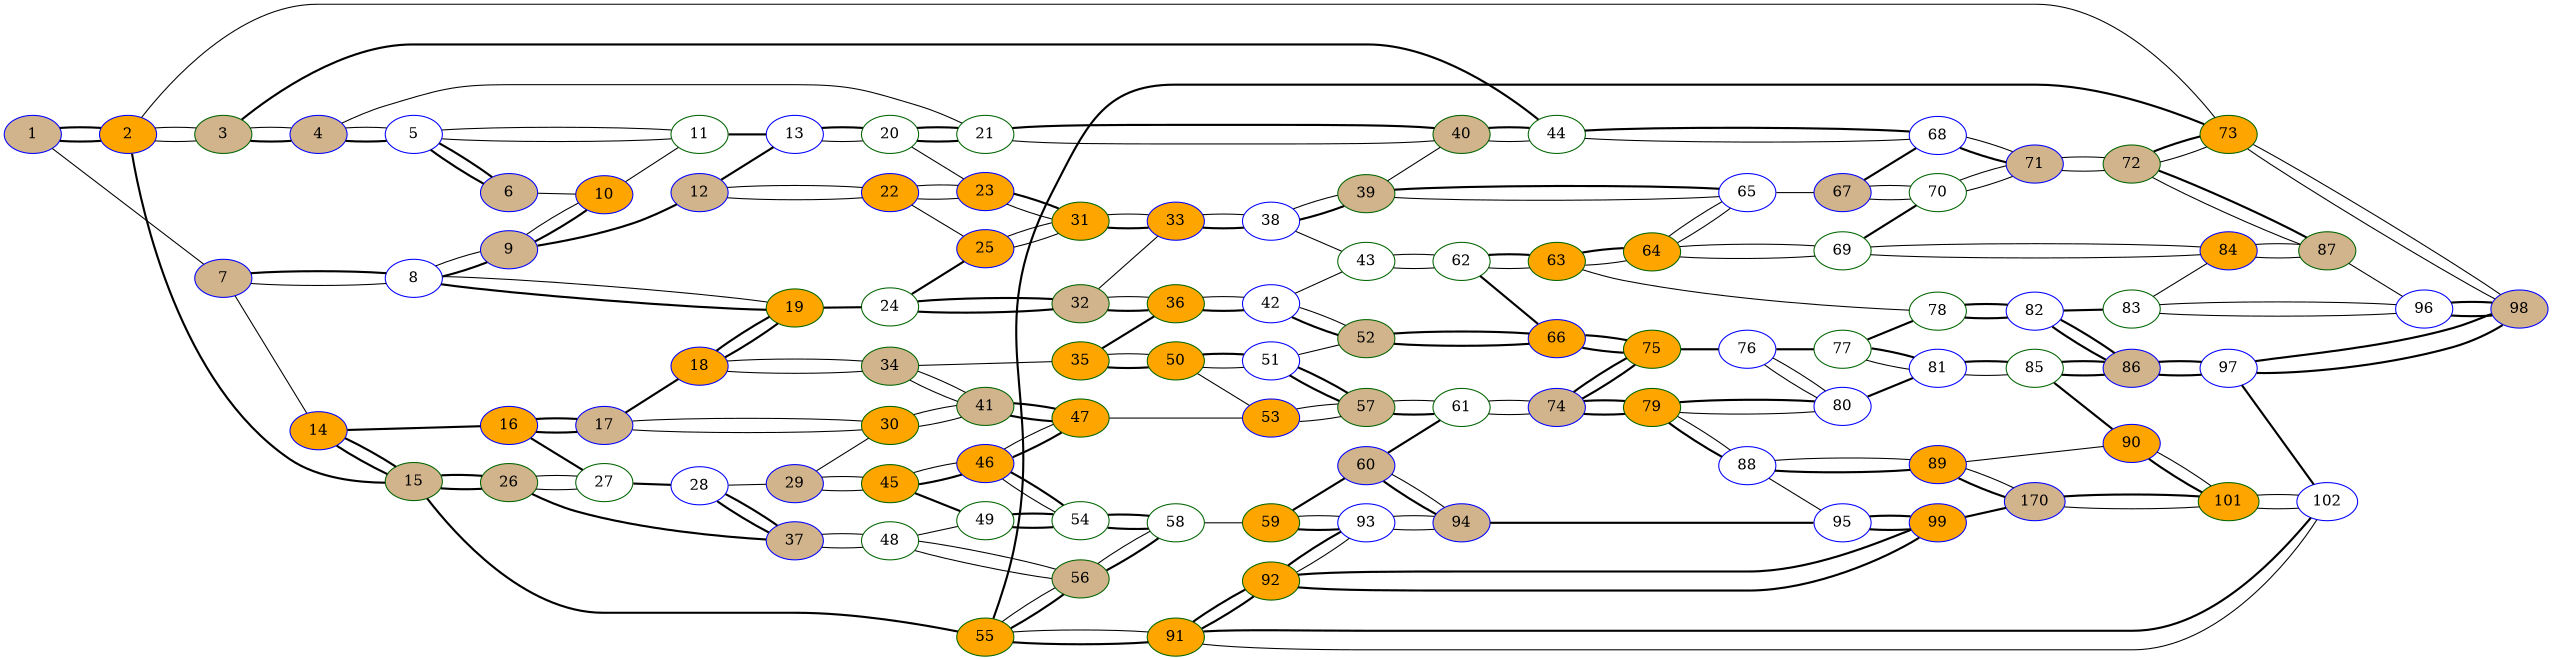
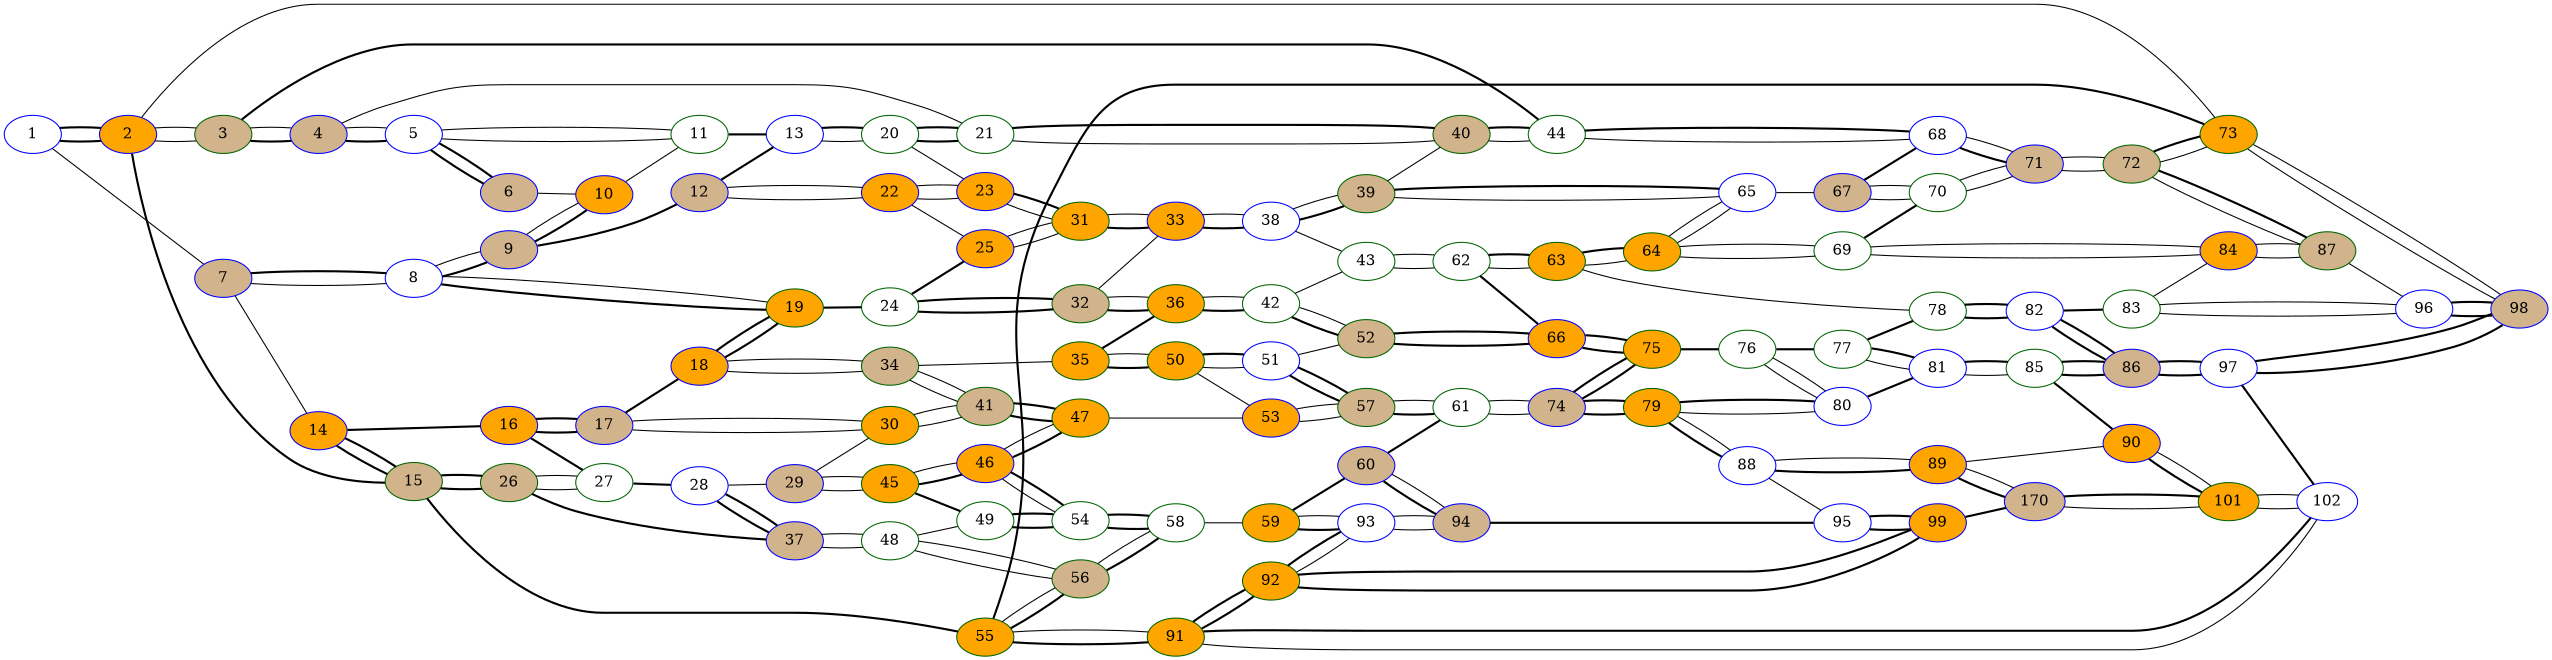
node "1": fillcolor tan -> white
node "42": color blue -> darkgreen
node "76": color blue -> darkgreen
